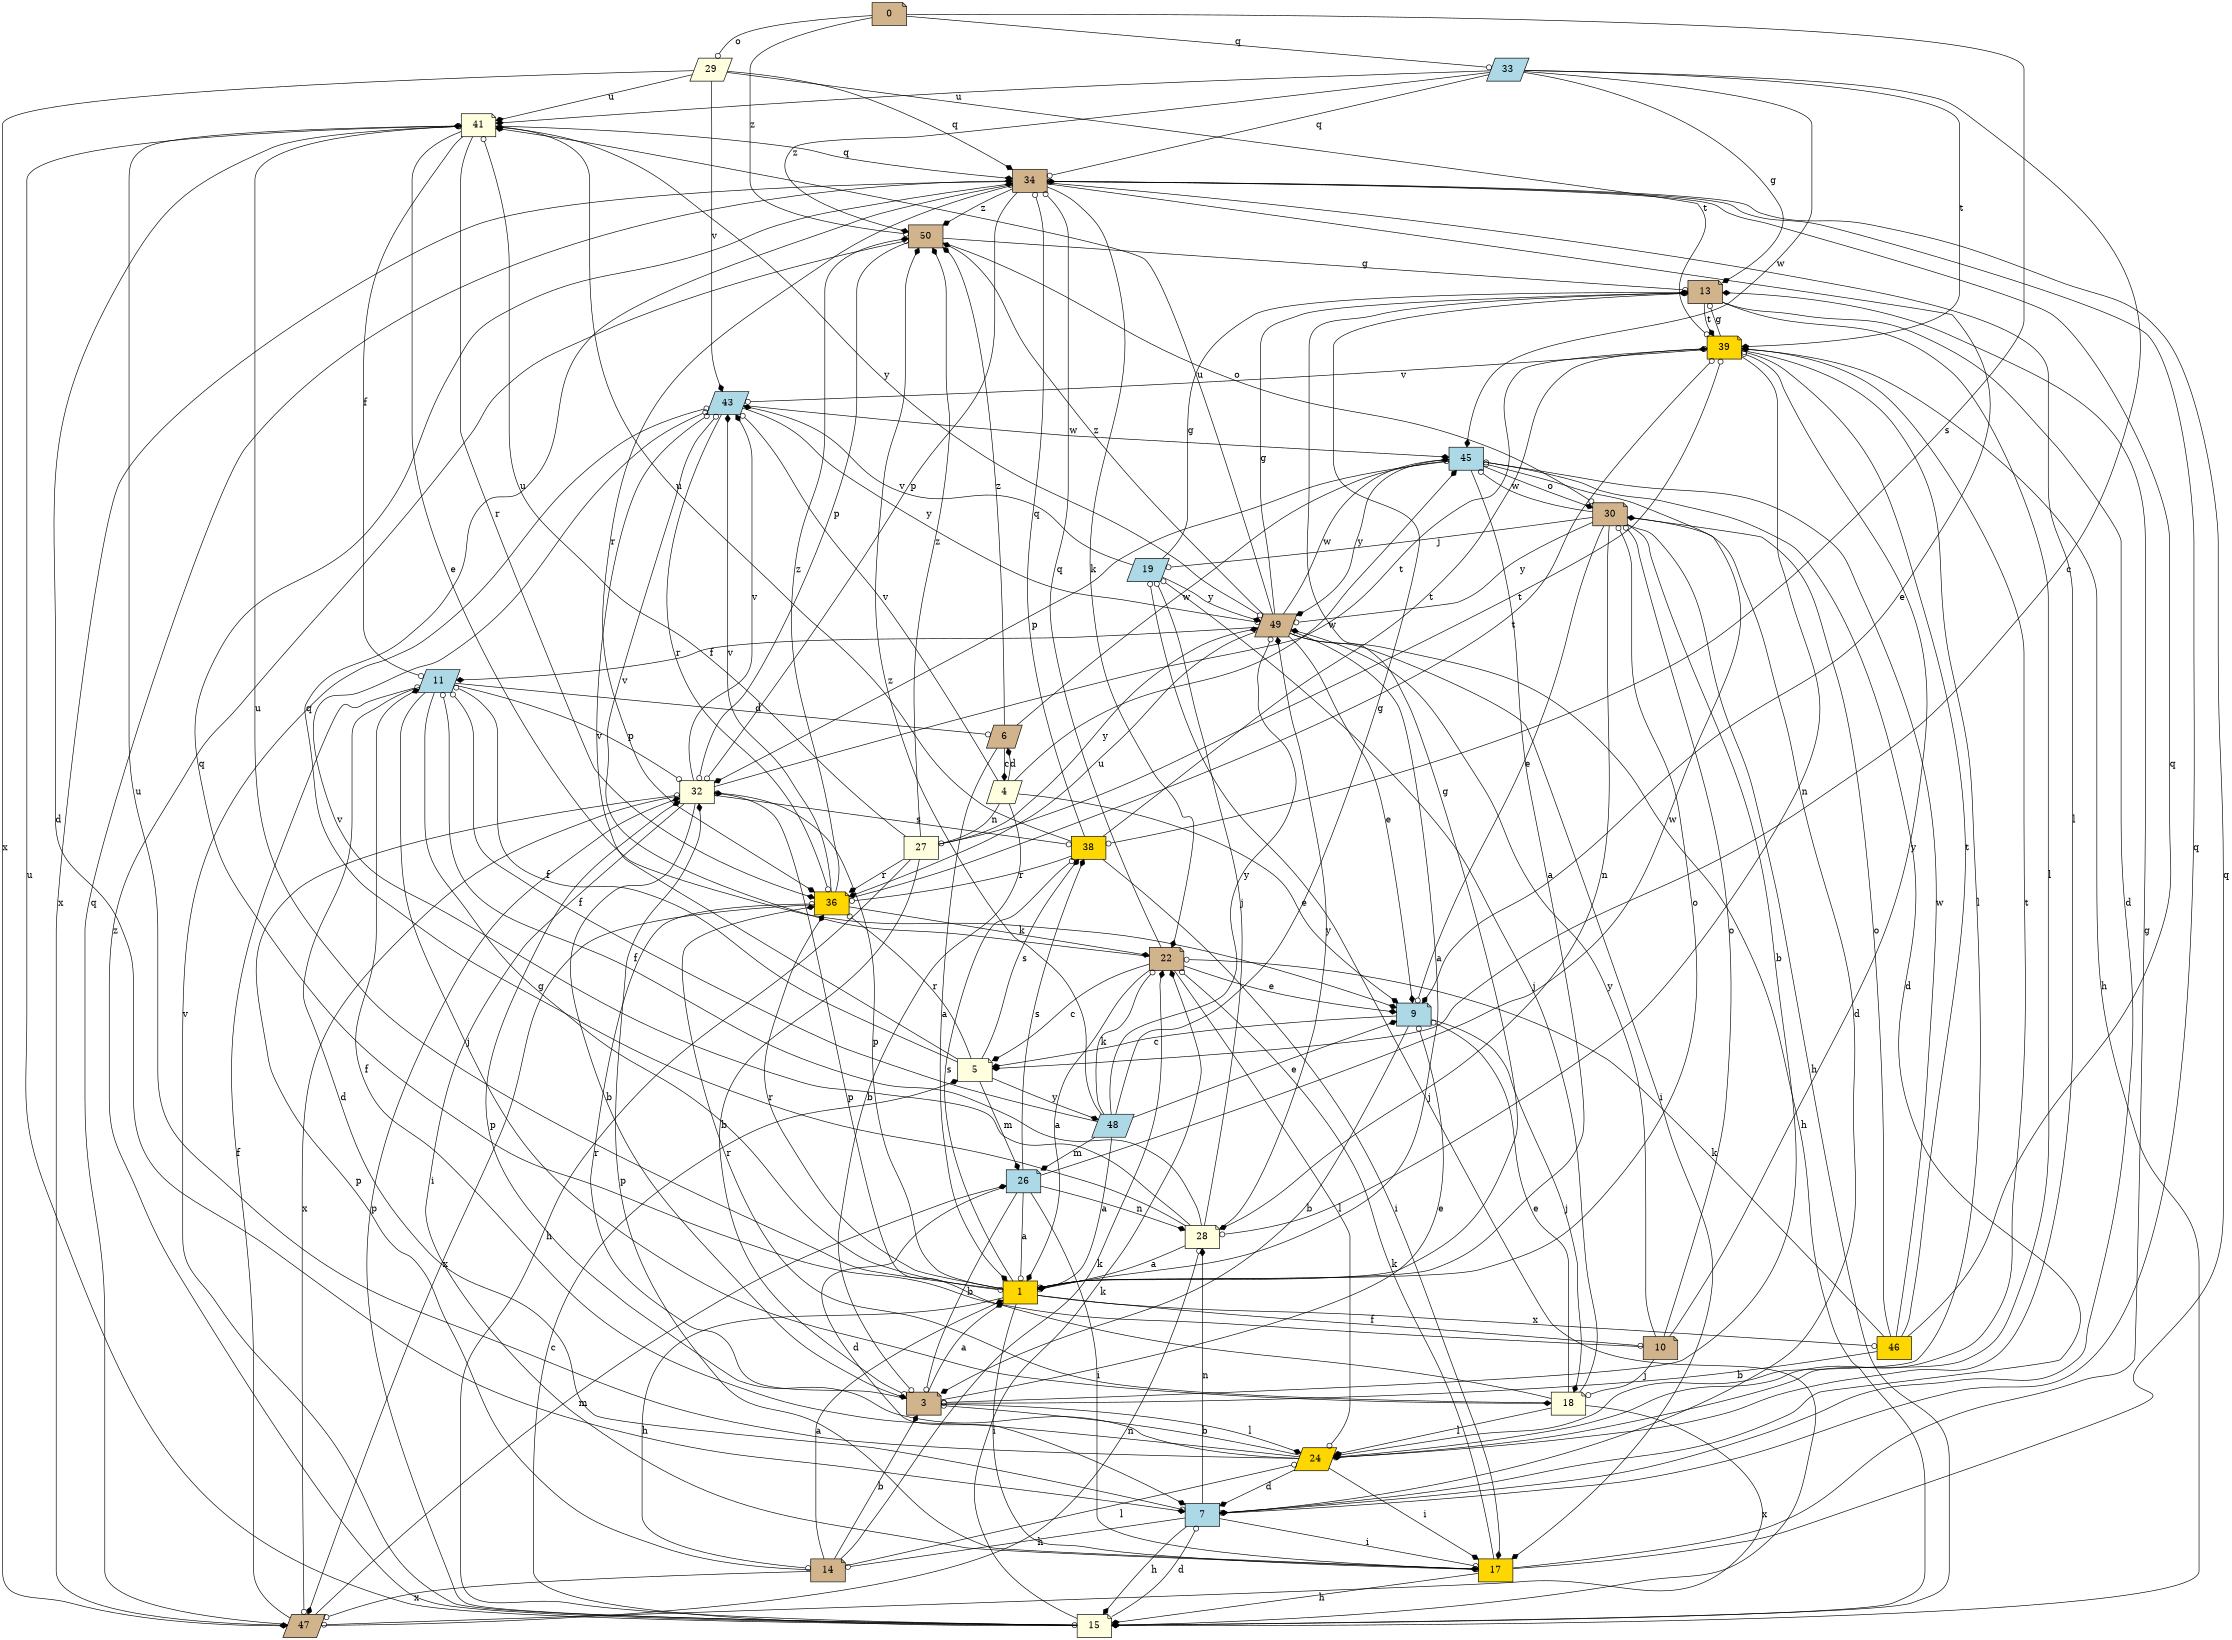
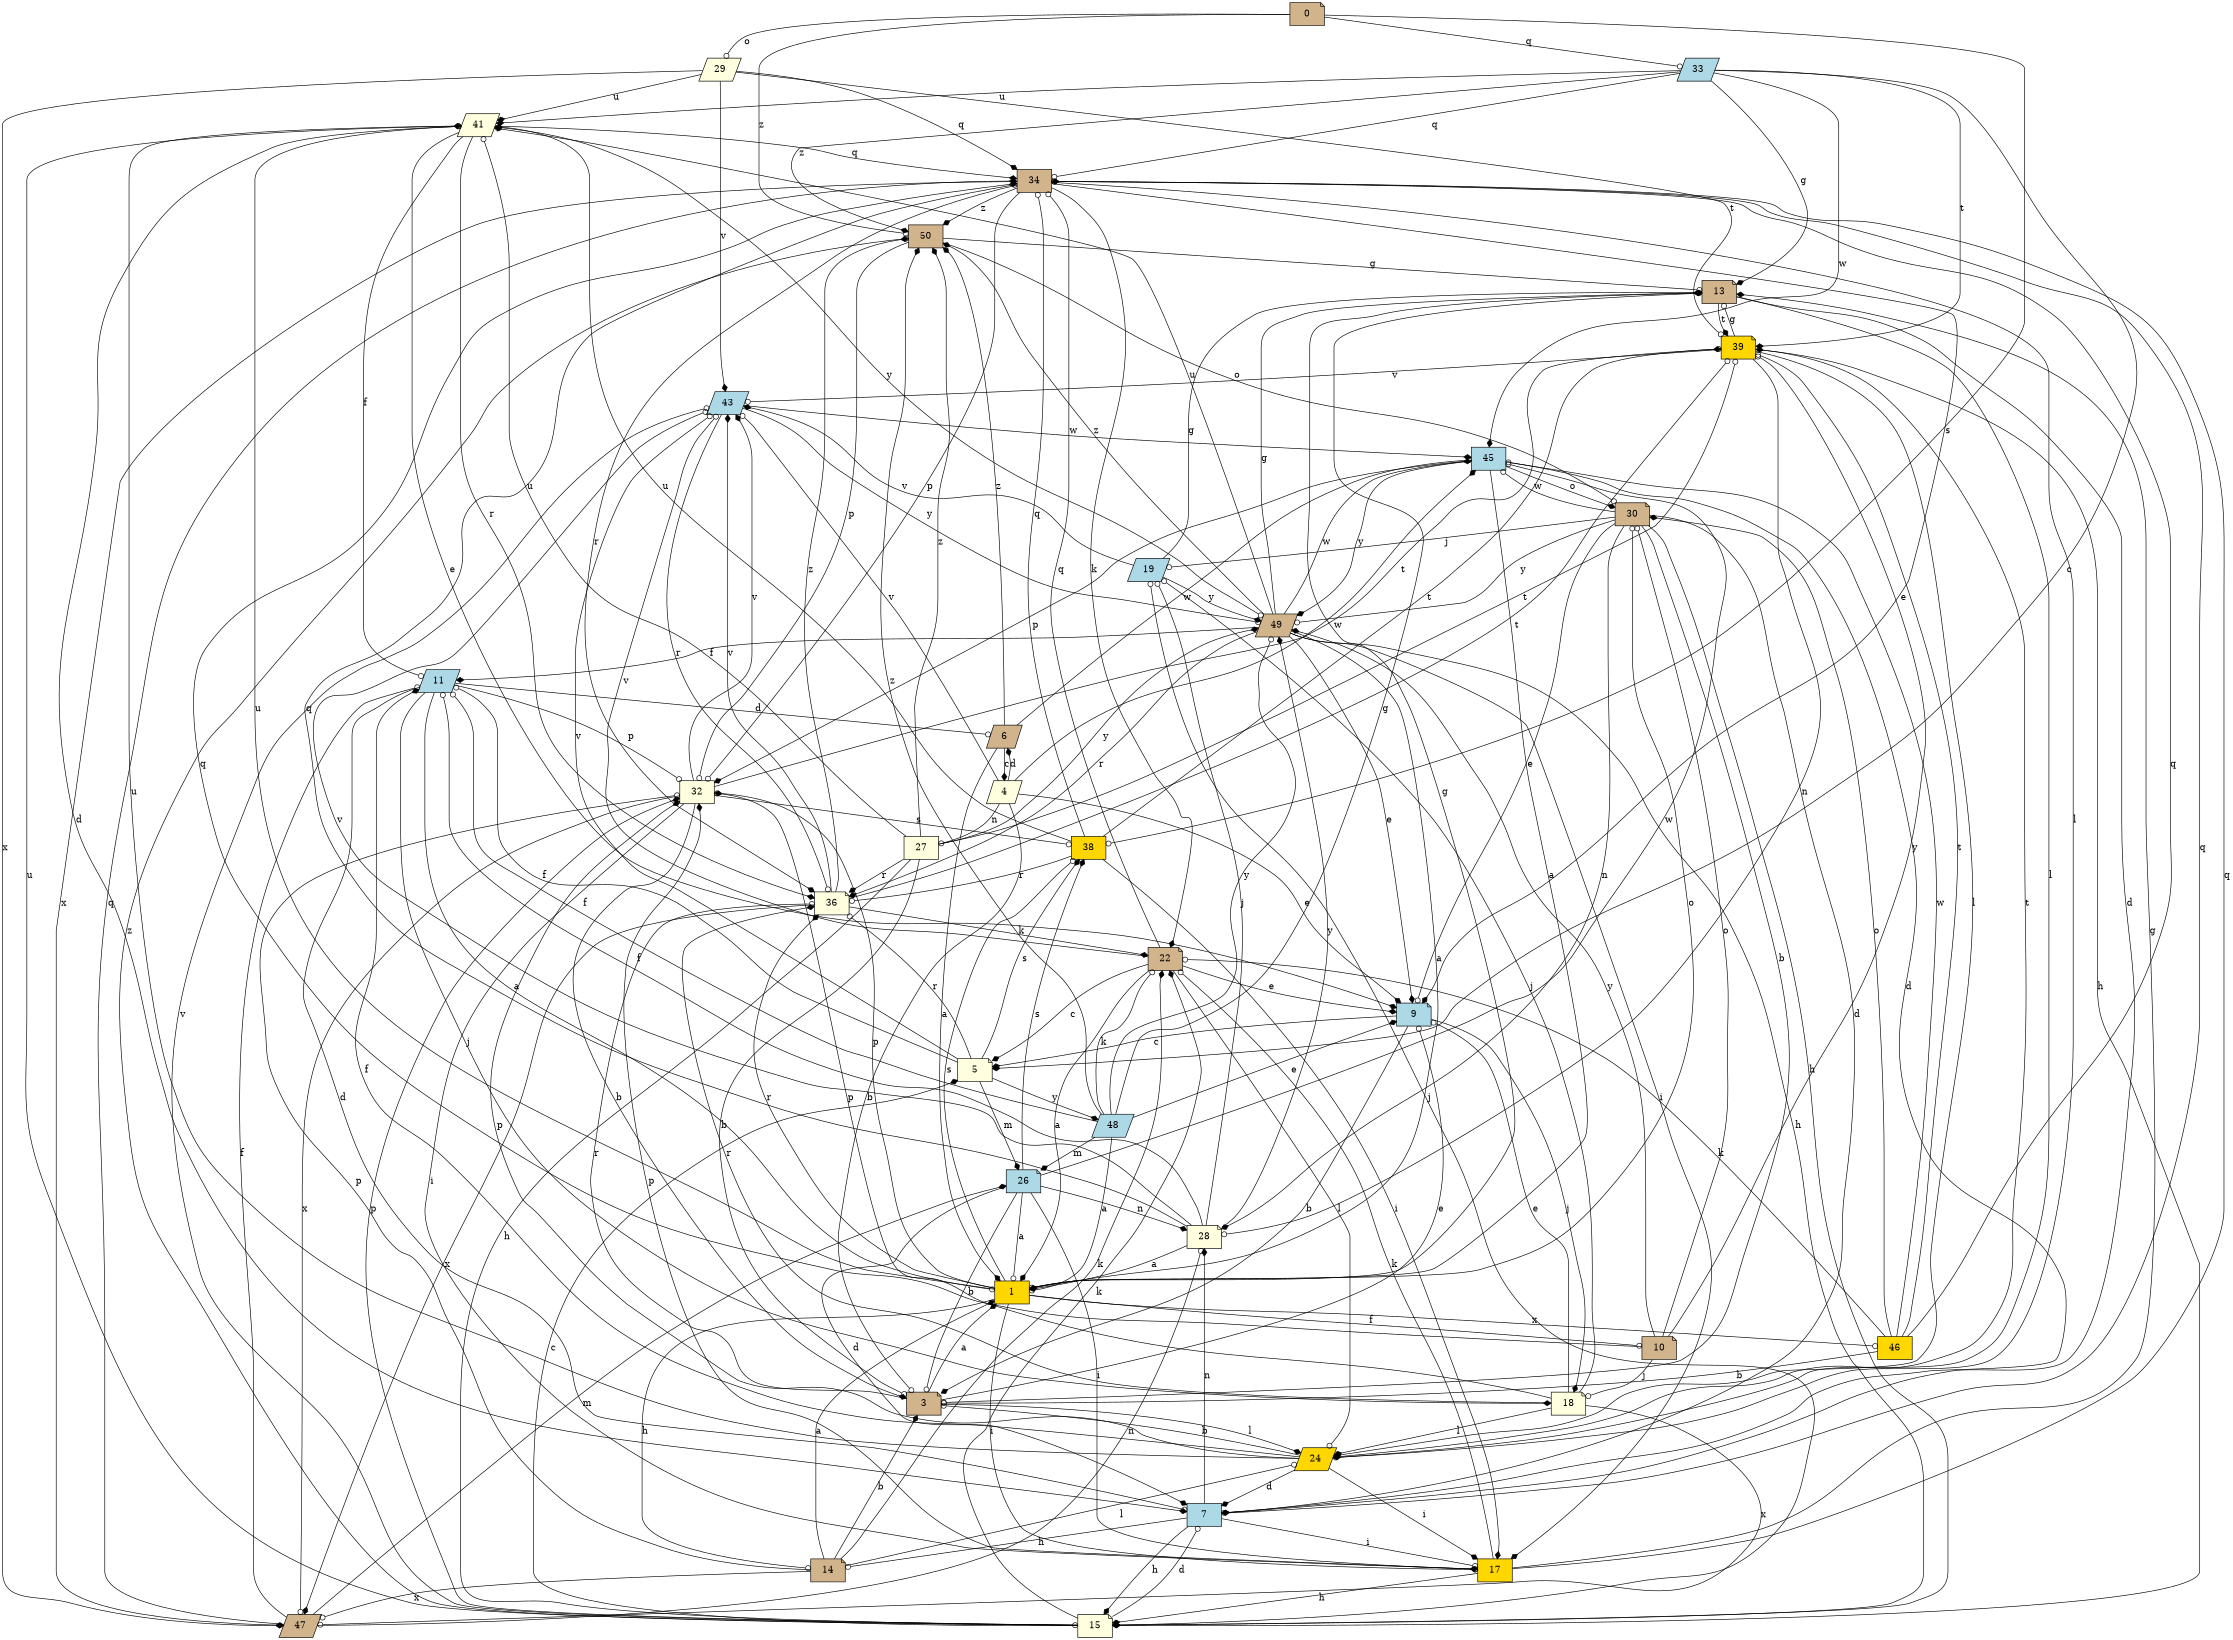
node "41": shape note -> parallelogram
edge "49" -> "36": label "u" -> "r"
node "36": fillcolor gold -> lightyellow
edge "11" -> "1": label "g" -> "a"
